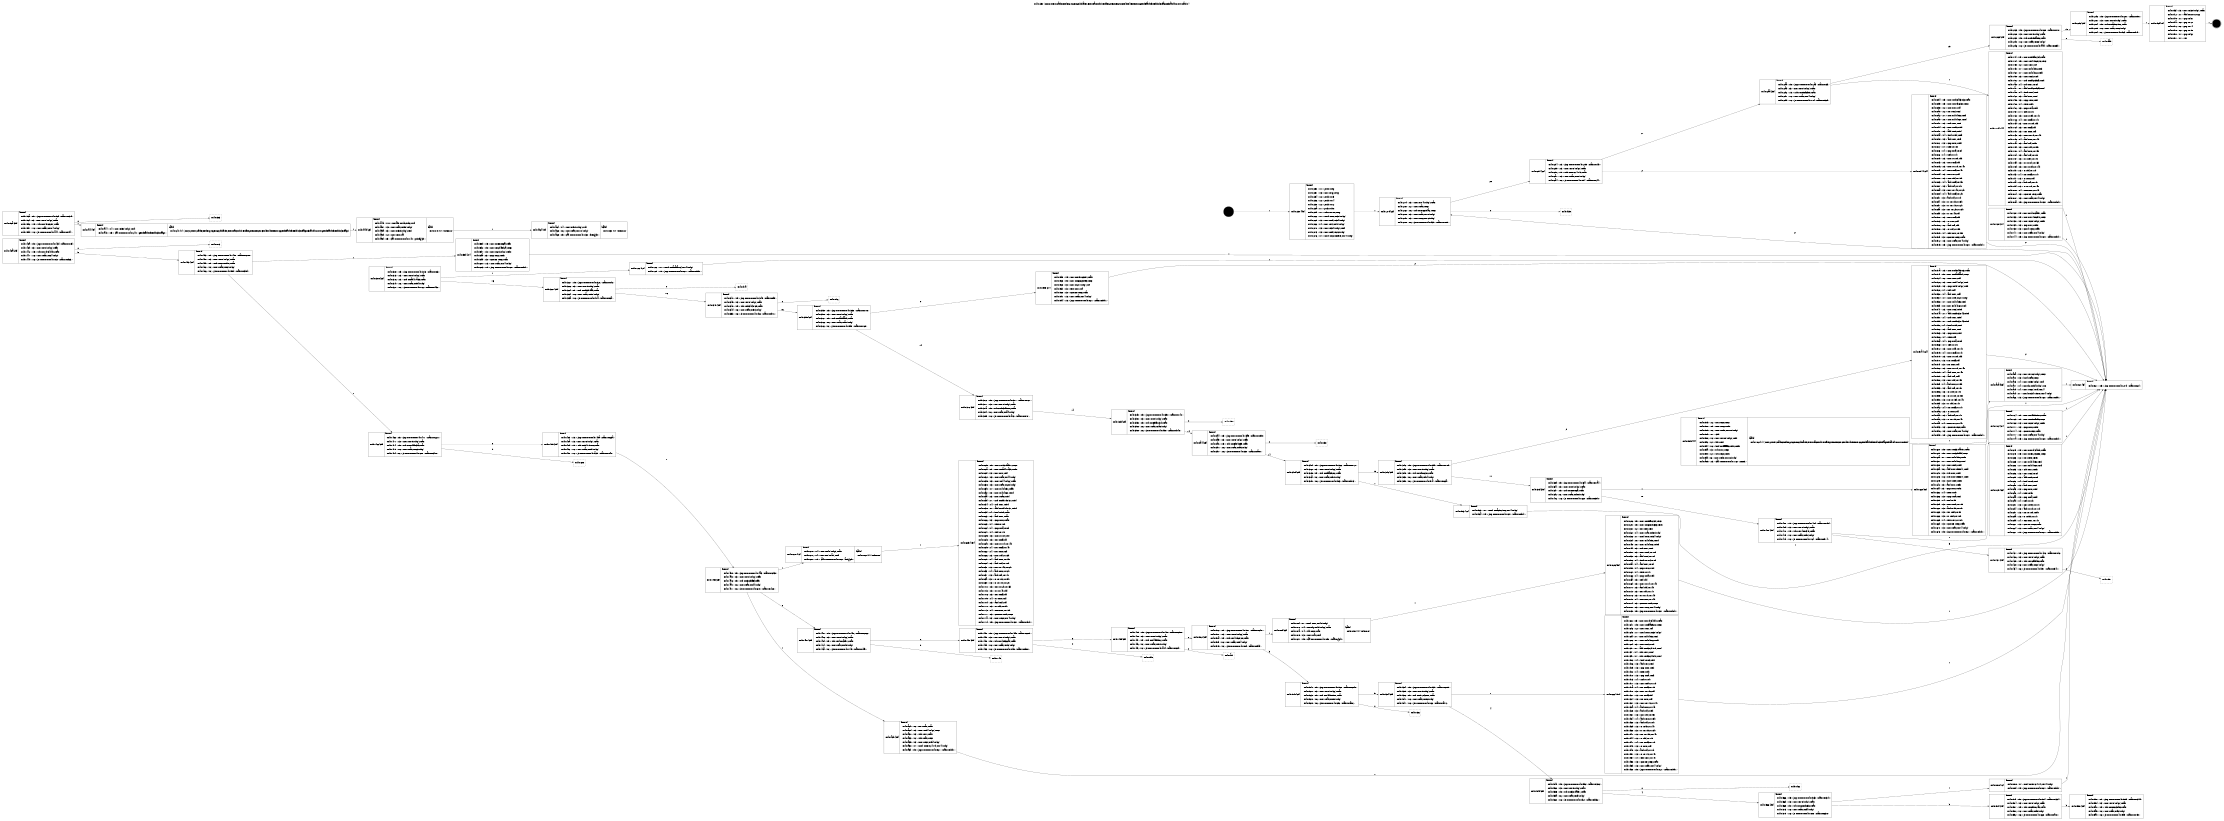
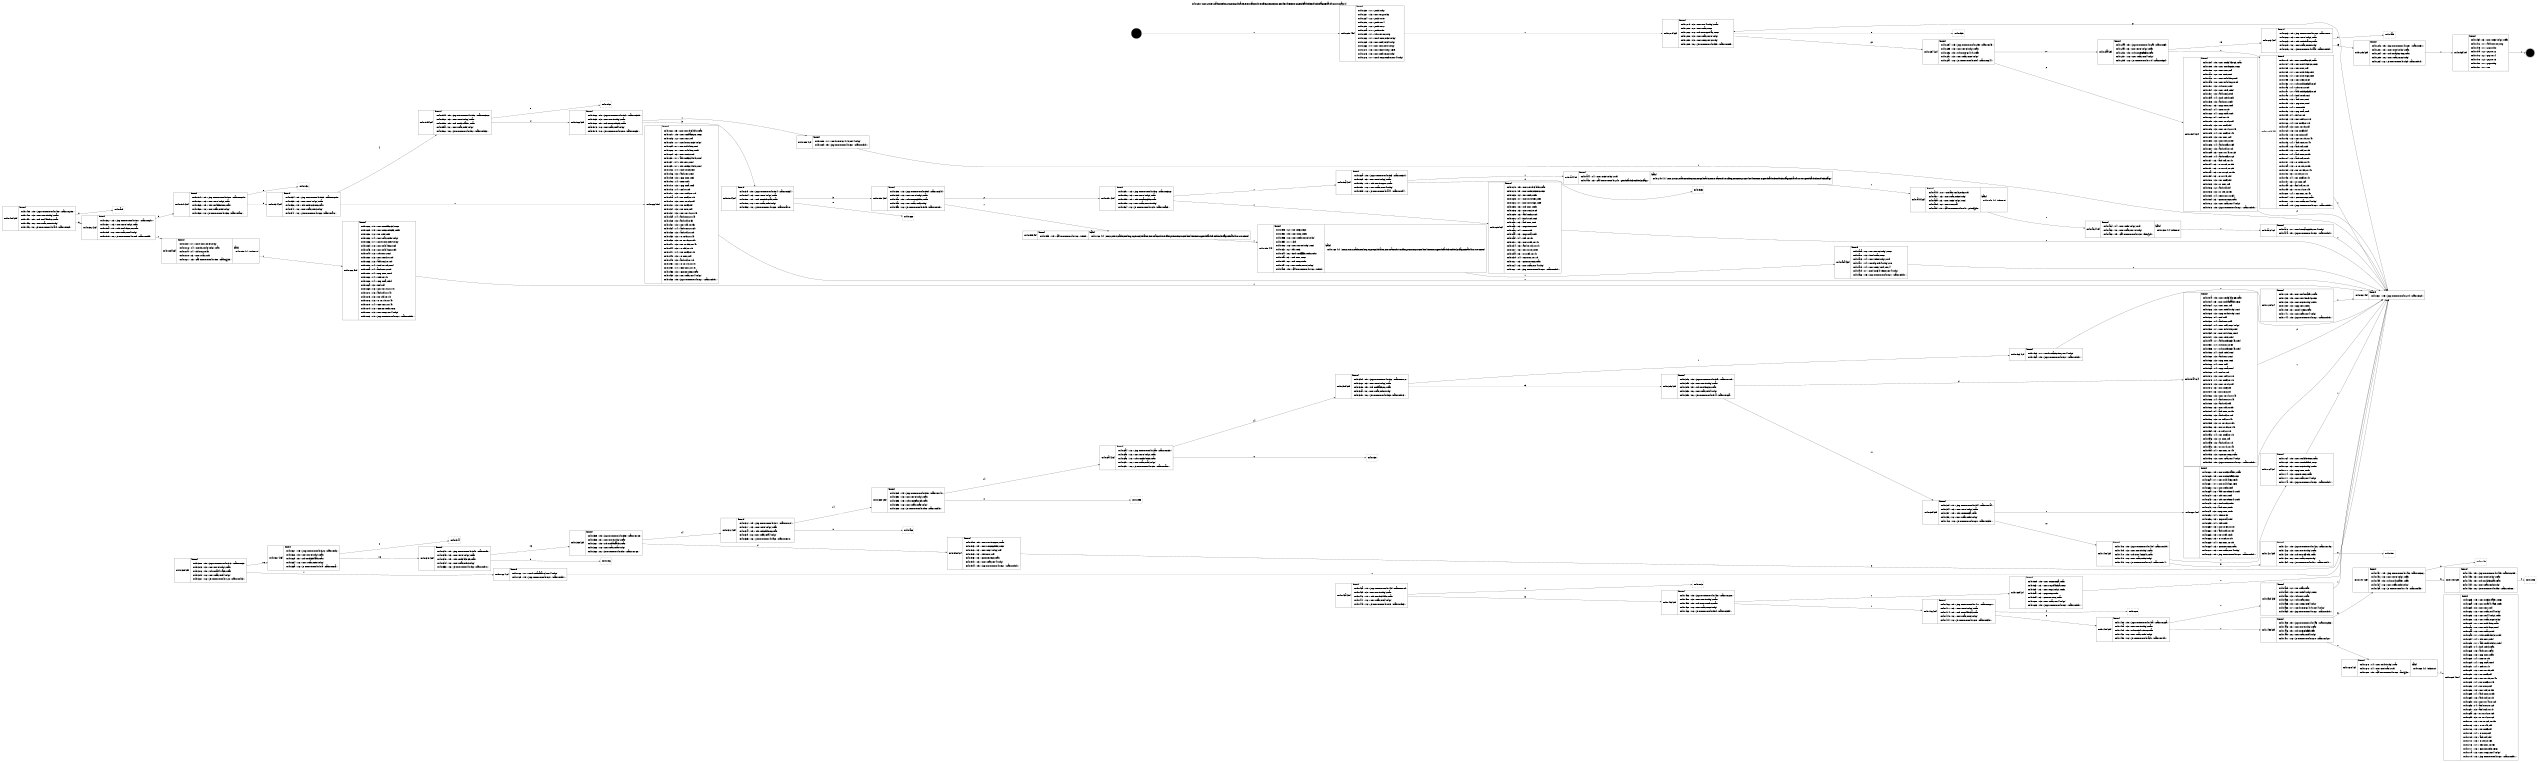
node "0x4015b1 [25]": added
node "0x401c68": added
node "0x401a73 [12]": added
node "0x4019d9 [5]": added
node "0x401ac8": added
edge "0x4014d0 [25]" -> "0x4014e9 [25]": removed, label "6"
edge "0x40149e [25]" -> "0x401a2b [25]": now "0x401485 [25]" -> "0x401a2b [25]"
